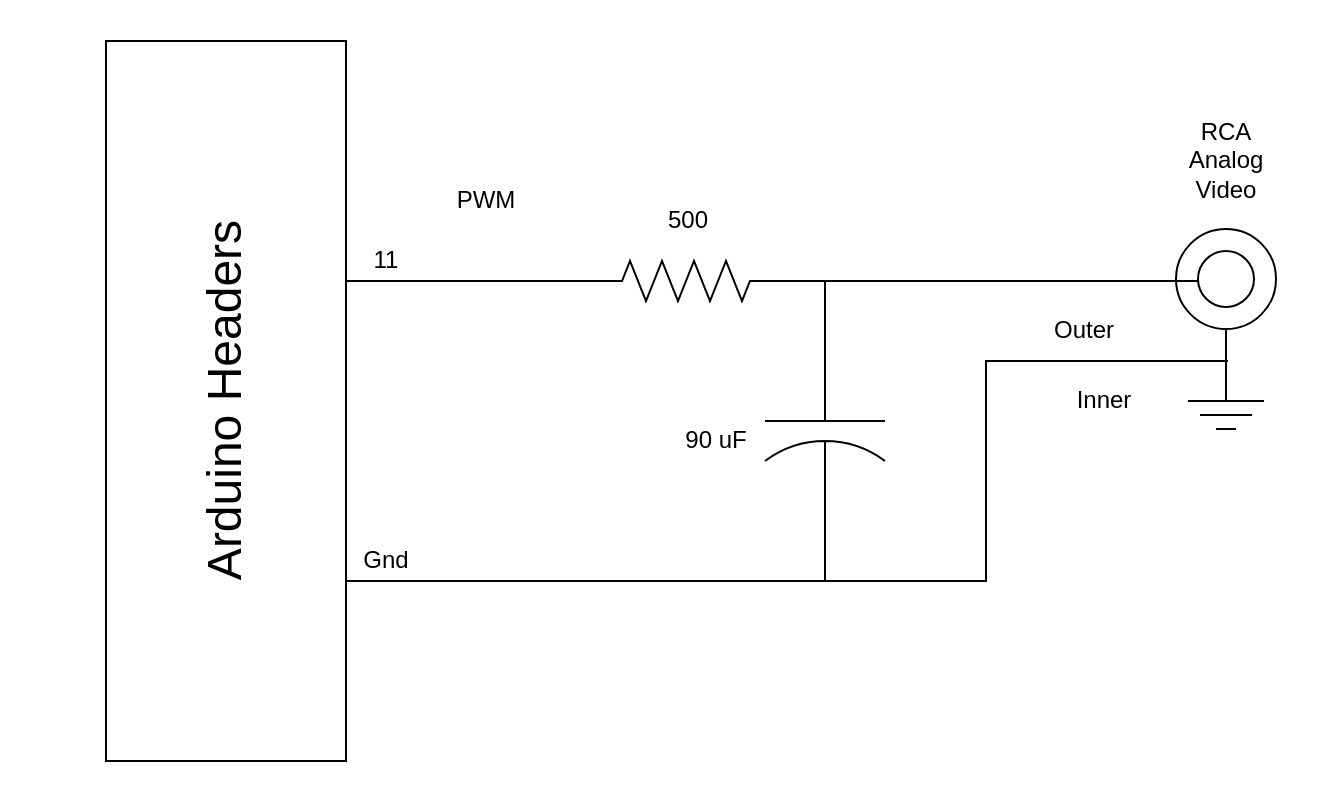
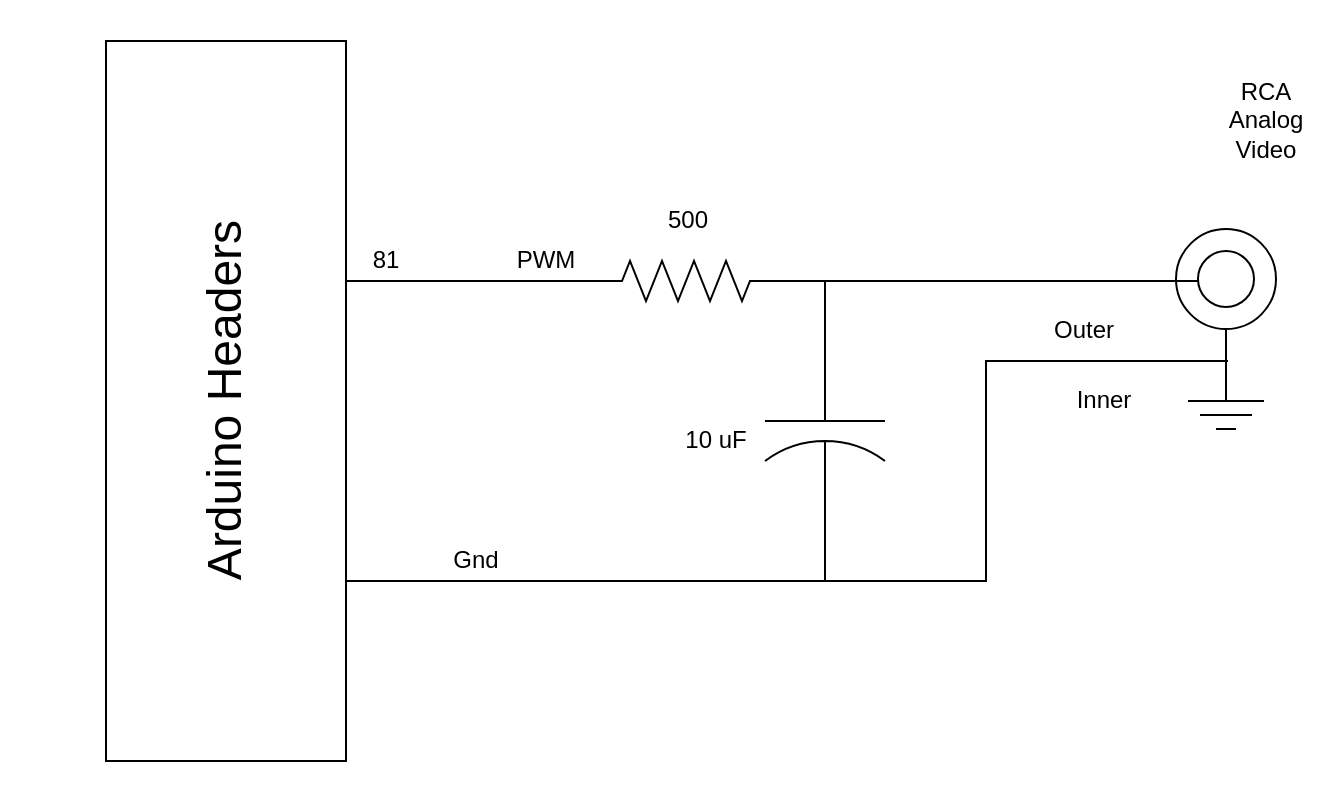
node "RCA Analog Video": moved (1226, 161) -> (1266, 121)
node "PWM": moved (486, 201) -> (546, 261)
node "11": label "11" -> "81"
node "90 uF": label "90 uF" -> "10 uF"
node "Gnd": moved (386, 561) -> (476, 561)
